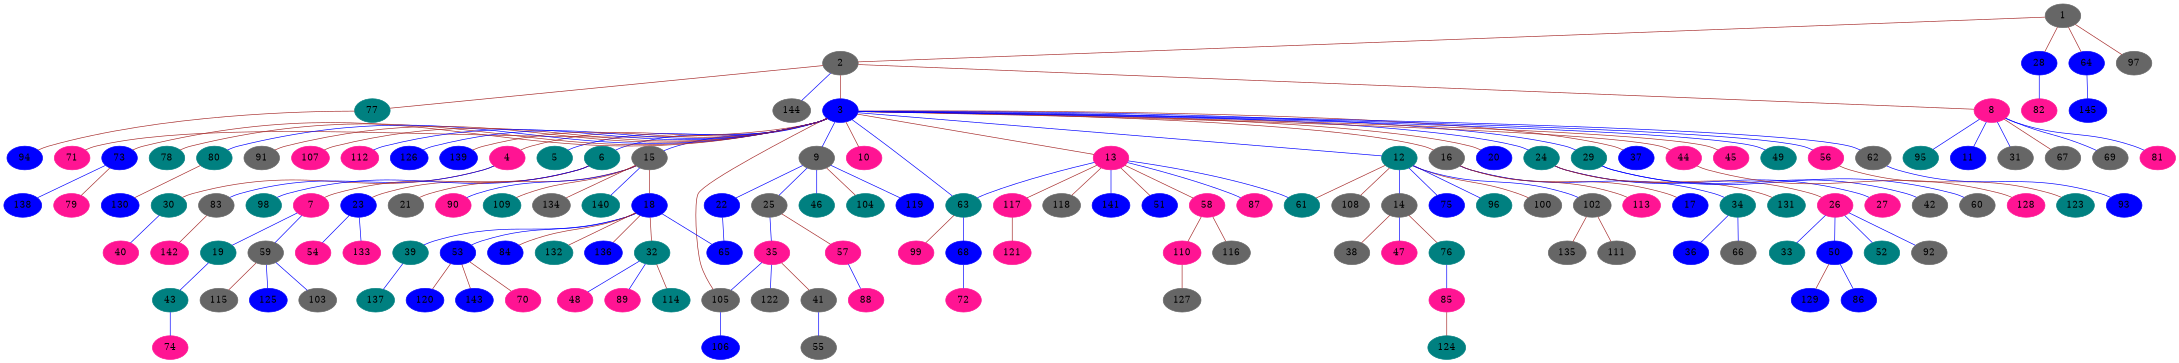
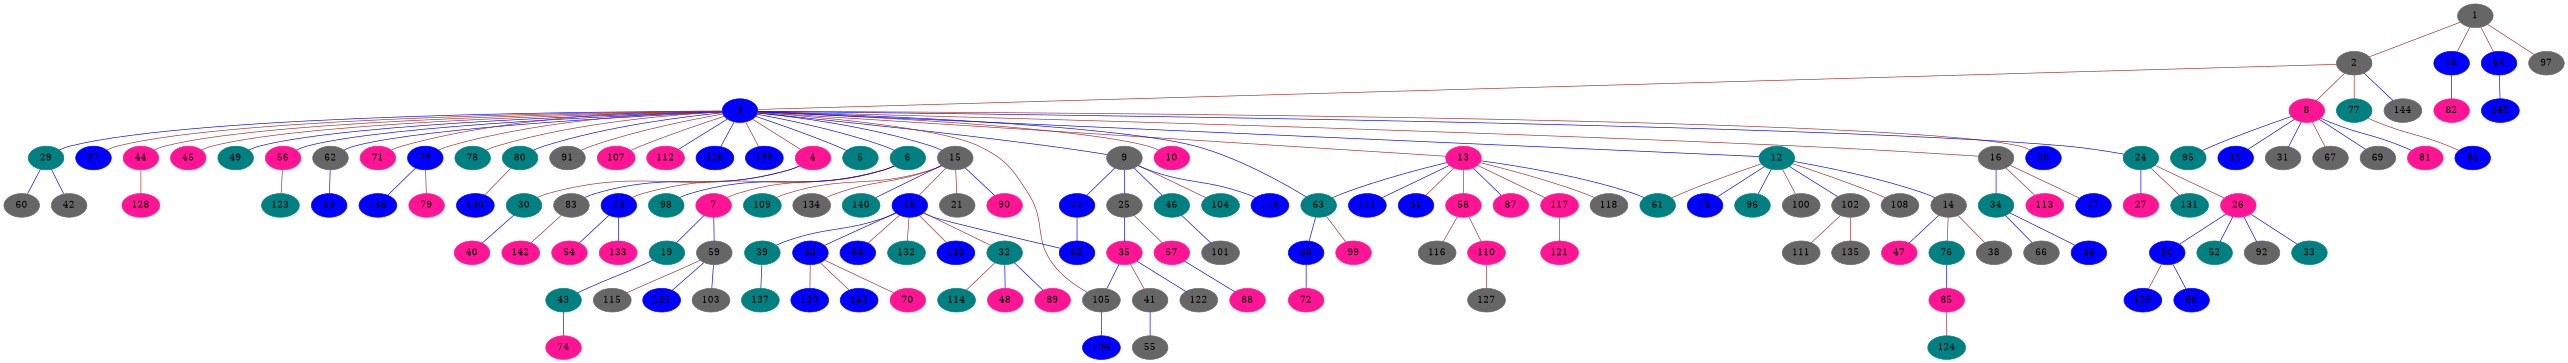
node "101": added
